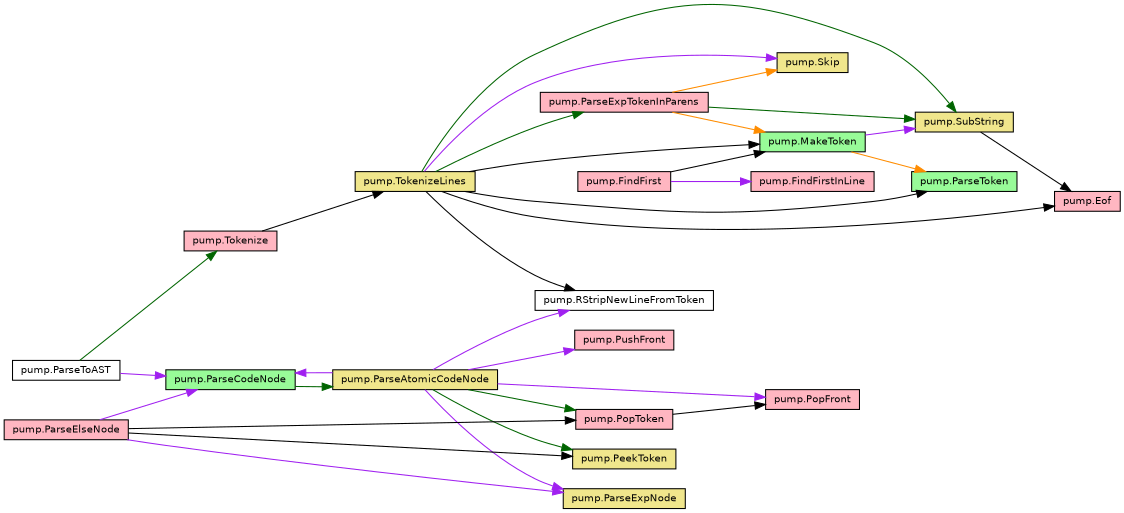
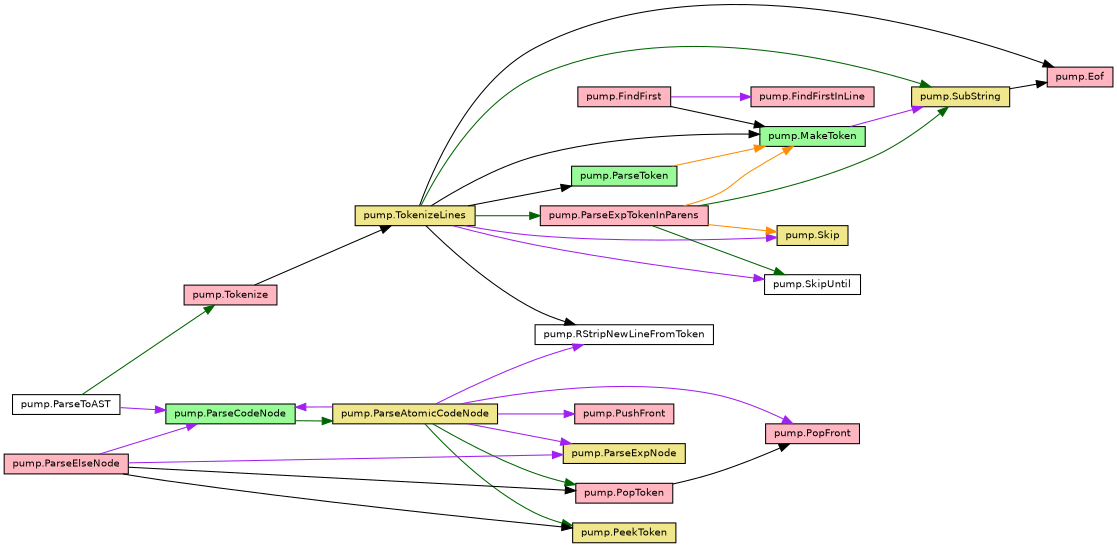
edge "pump.MakeToken" -> "pump.ParseToken": reversed
node "pump.SkipUntil": added
